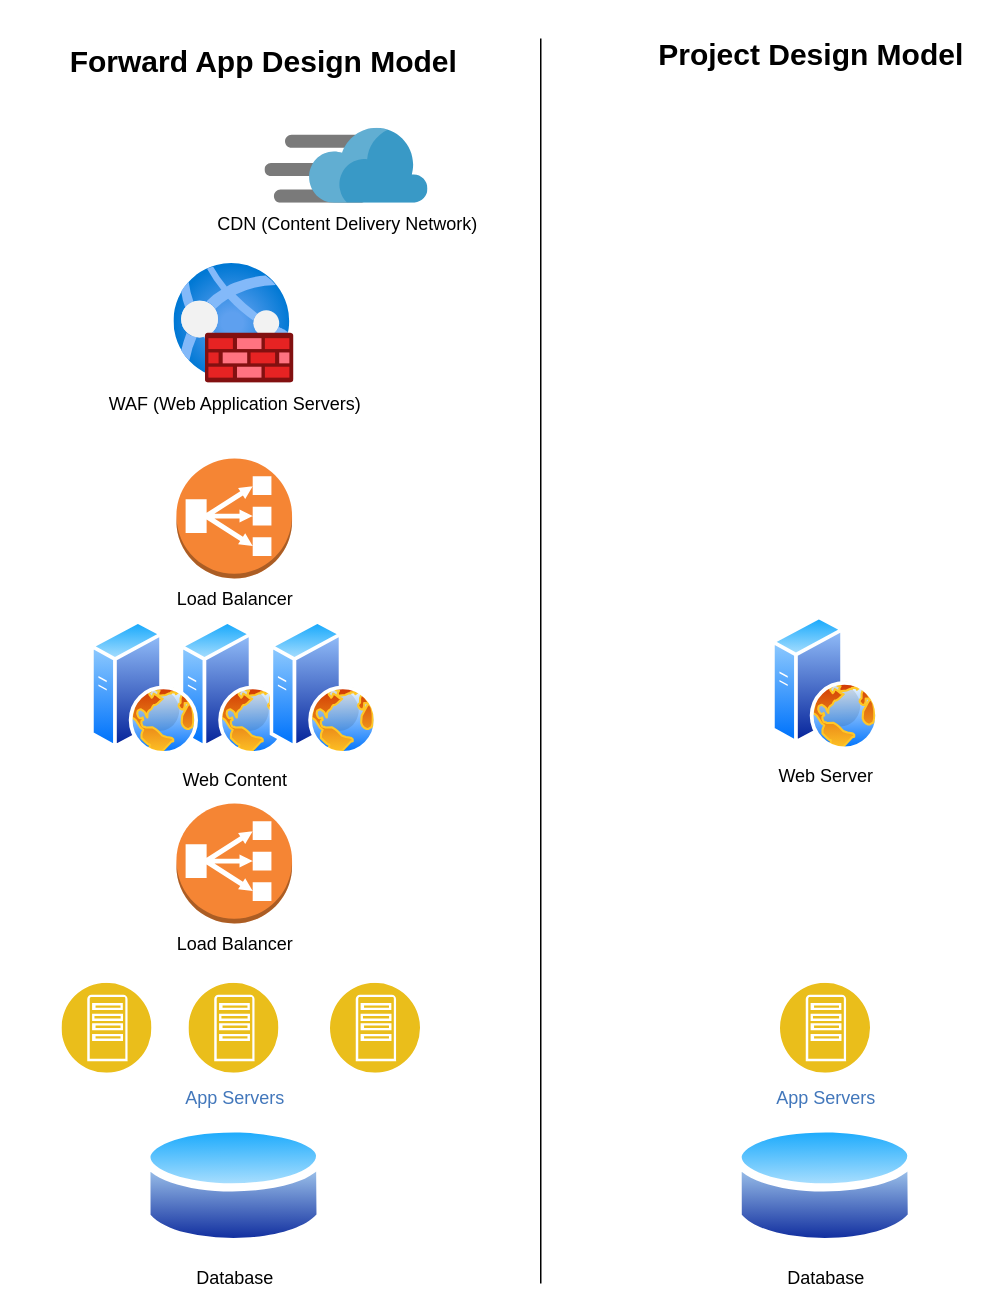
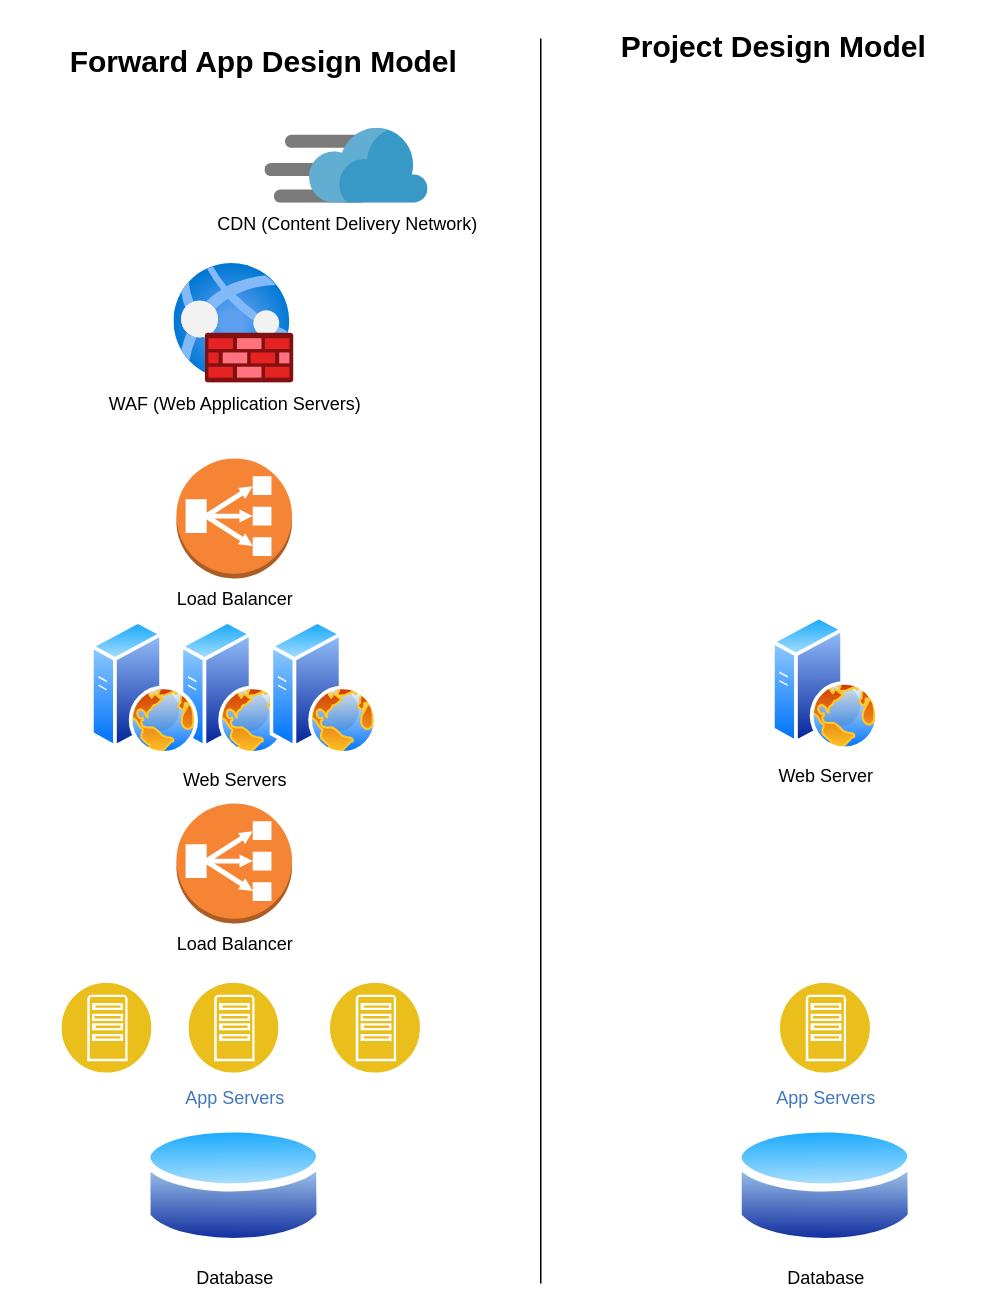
node "Project Design Model": moved (811, 53) -> (773, 46)
node "Web Content": label "Web Content" -> "Web Servers"
